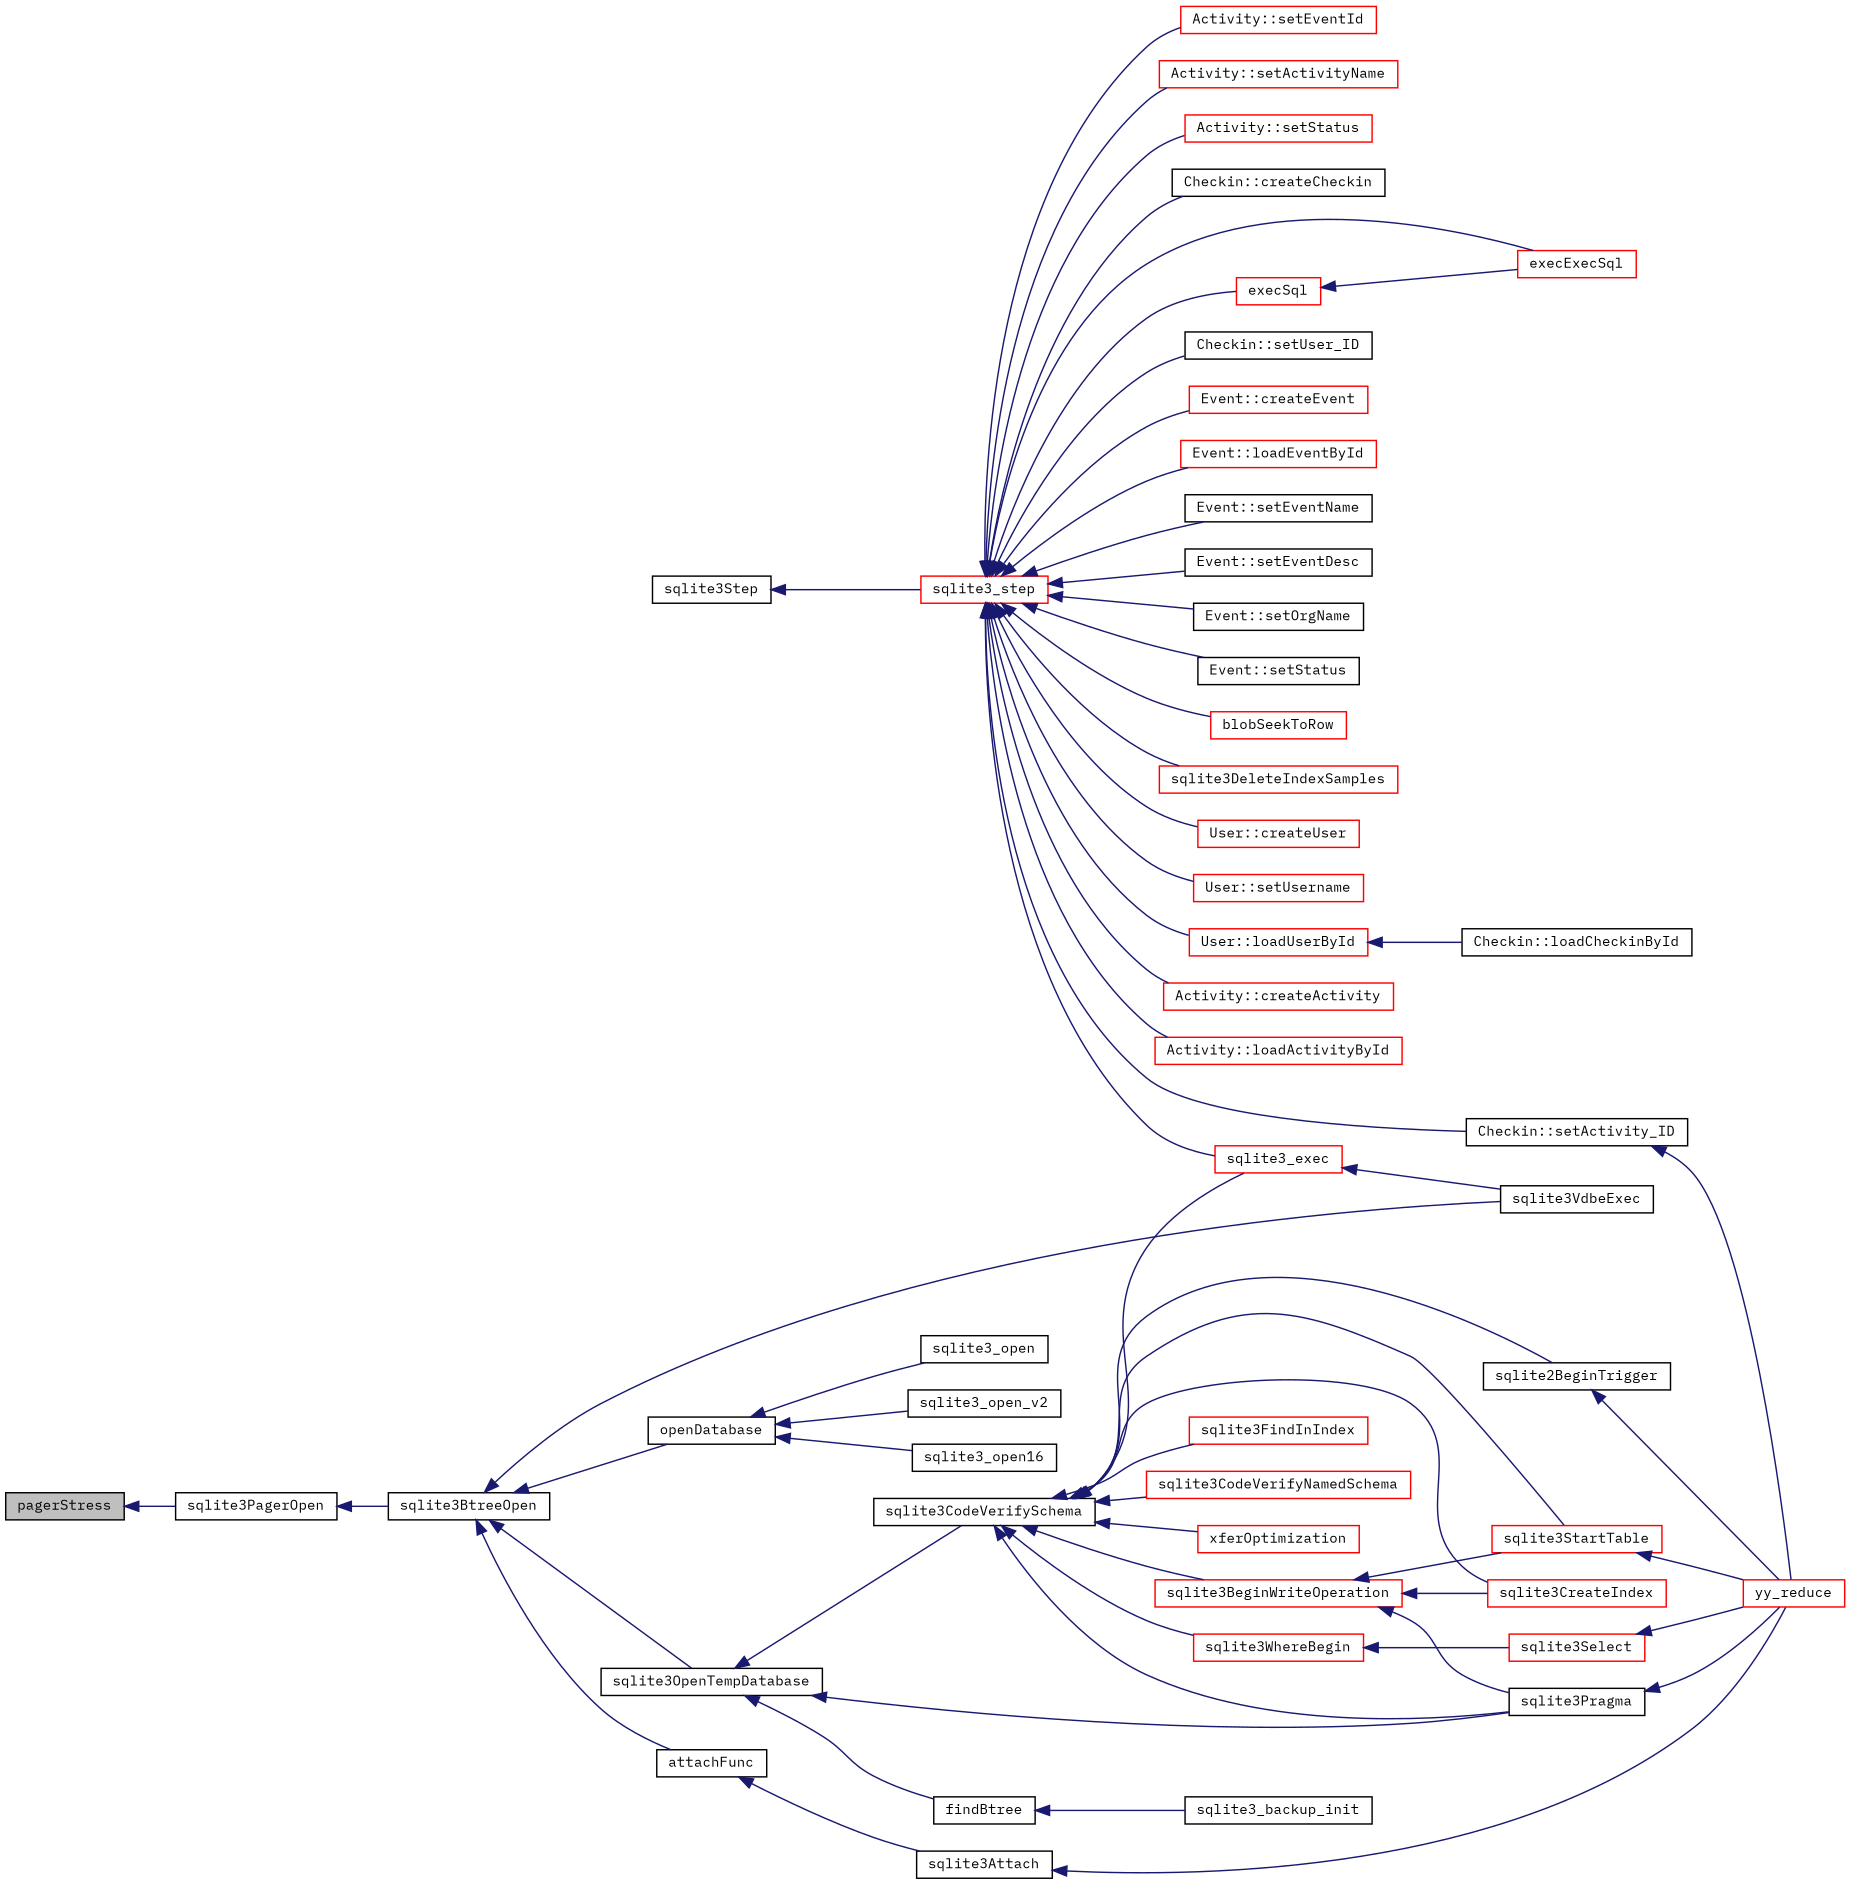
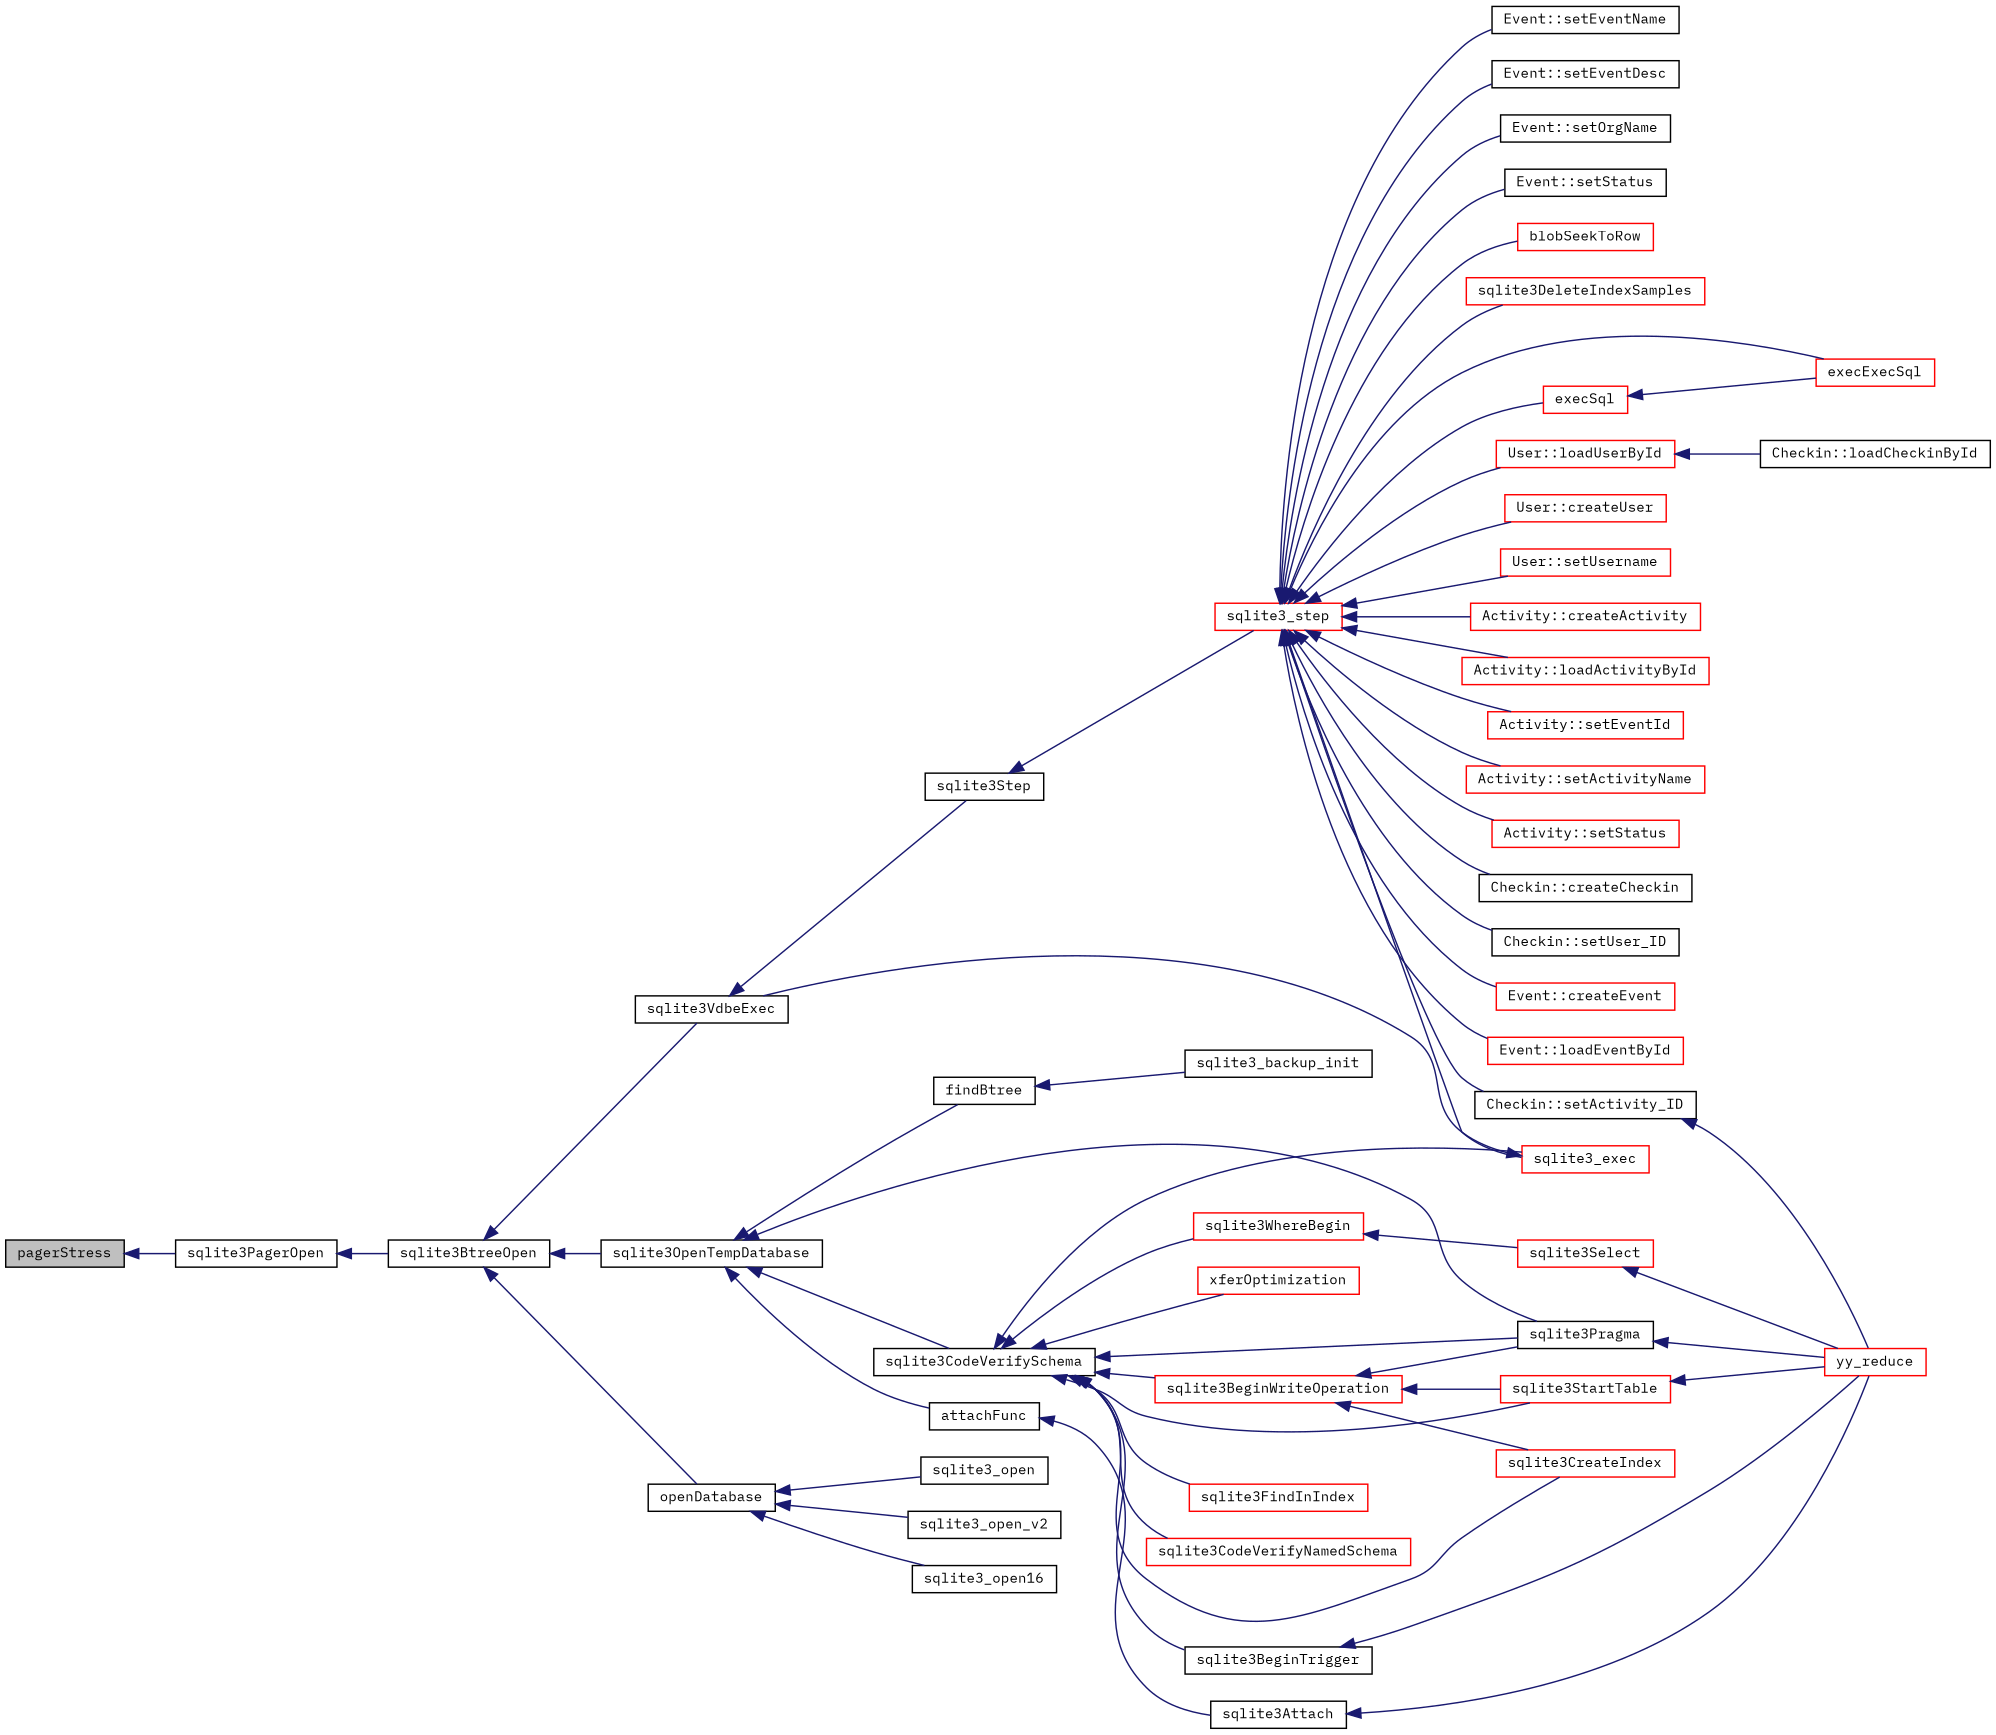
edge "sqlite3Step" -> "sqlite3VdbeExec": added
node "sqlite2BeginTrigger": label "sqlite2BeginTrigger" -> "sqlite3BeginTrigger"
edge "attachFunc" -> "sqlite3BtreeOpen": now "attachFunc" -> "sqlite3OpenTempDatabase"
